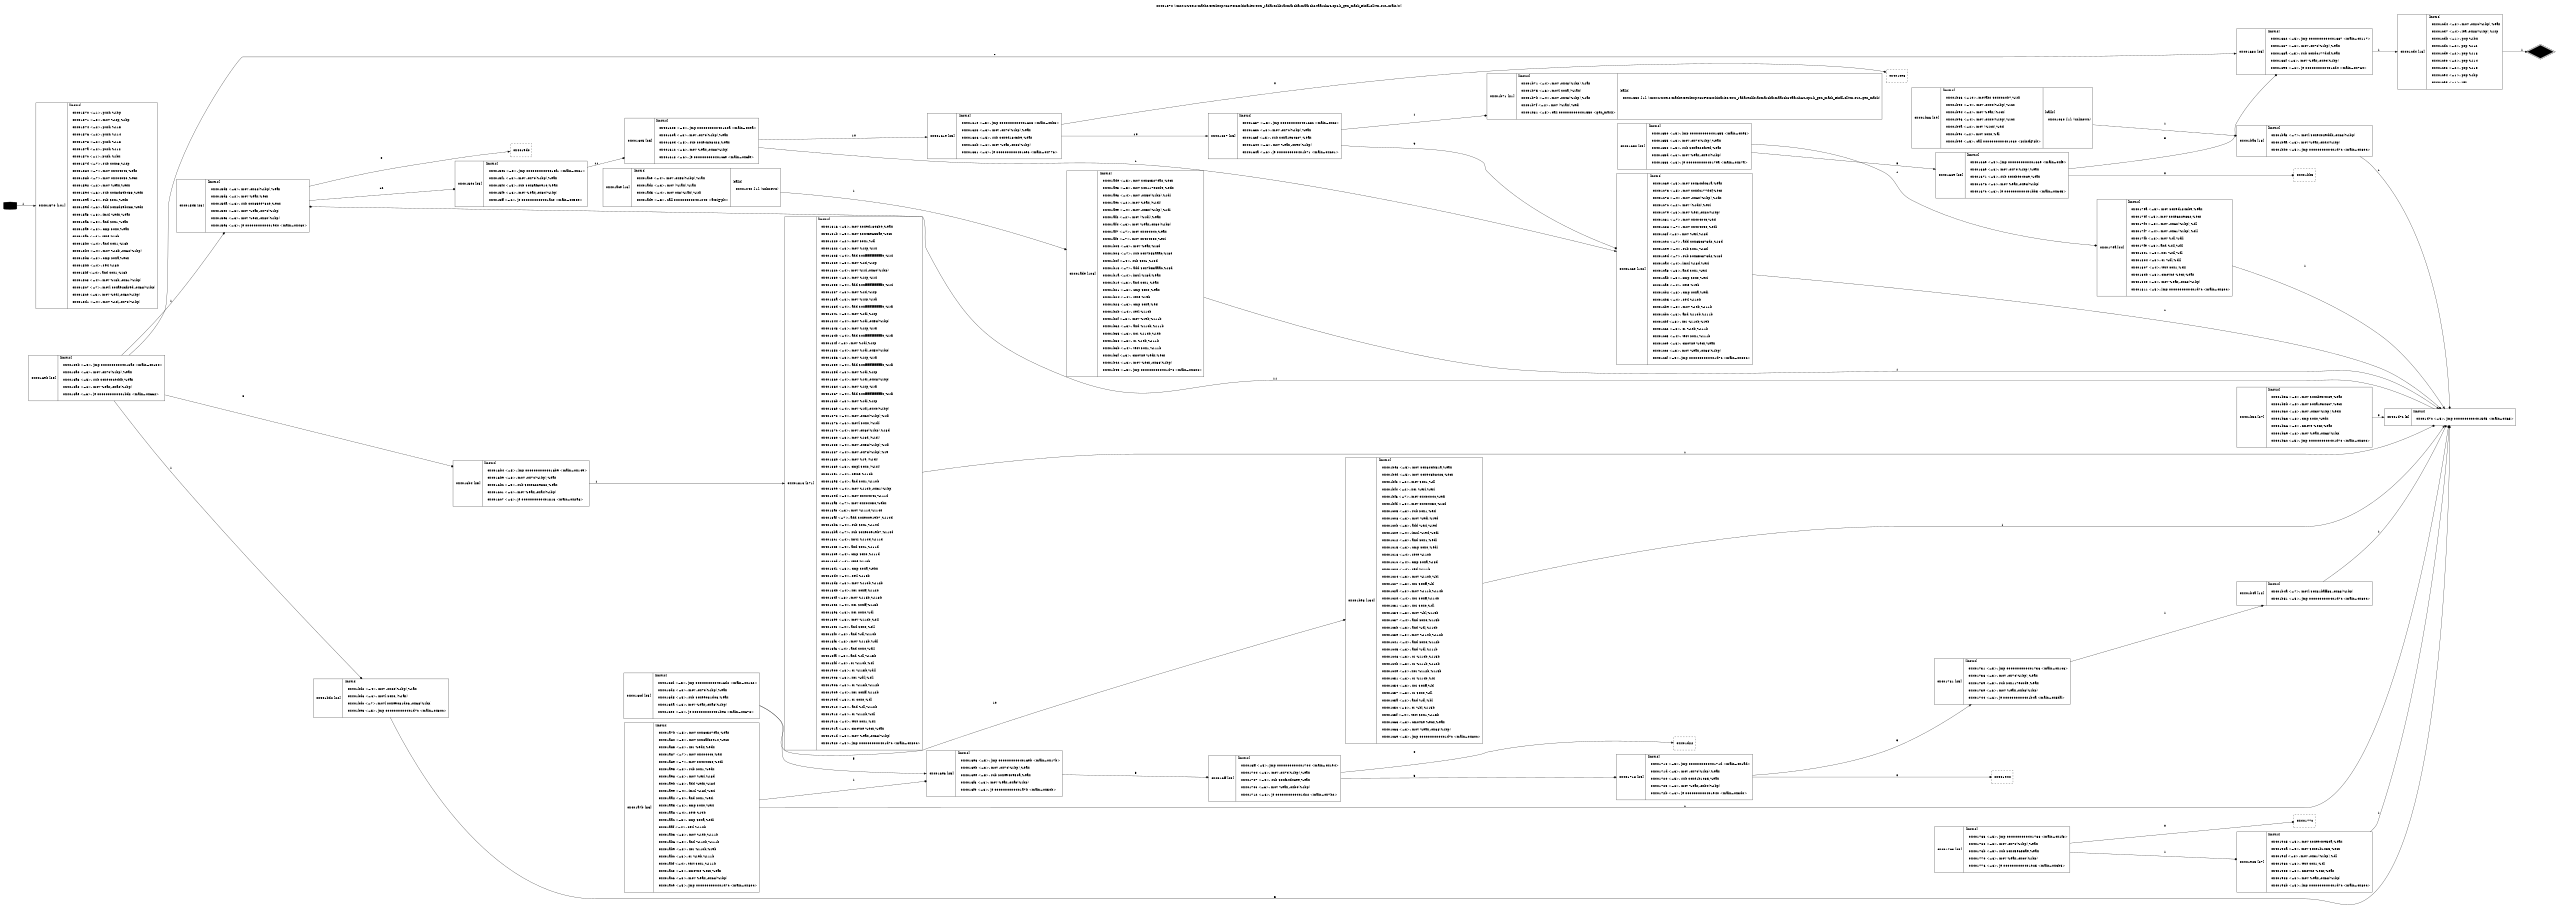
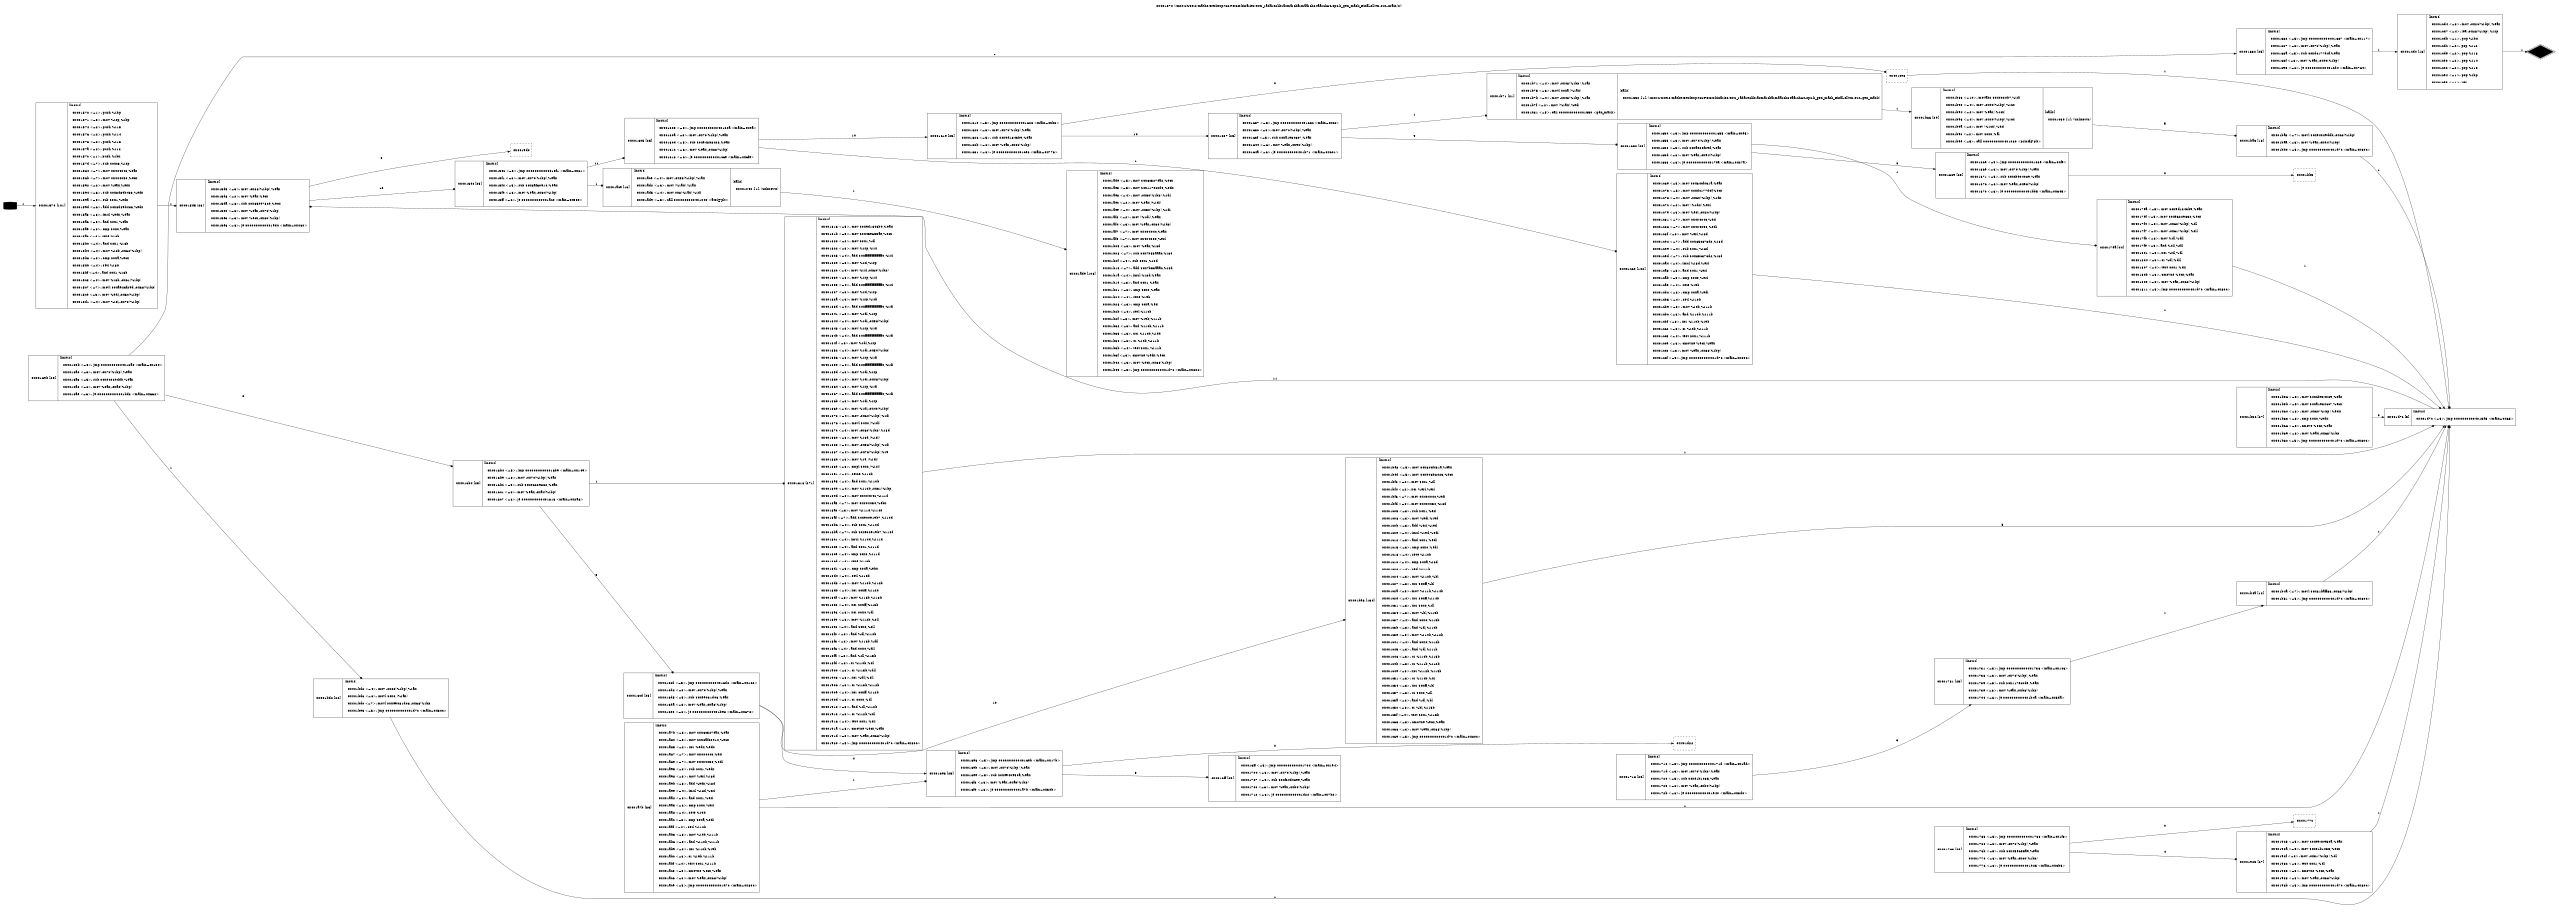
edge "0x40161e [25]" -> "0x401ce6": arrowhead diamond -> dot
edge "0x401b71 [21]" -> "0x401b86 [29]": added, label "1"
edge "0x401637 [25]" -> "0x401b71 [21]": arrowhead diamond -> dot
edge "0x401b86 [29]" -> "0x401ba3 [18]": label " 1" -> " 5"
edge "0x40161e [25]" -> "0x401637 [25]": arrowhead normal -> dot
edge "0x401669 [25]" -> "0x401682 [25]": removed, label "8"
edge "0x401605 [25]" -> "0x401c6e [102]": arrowhead normal -> dot
edge "0x401637 [25]" -> "0x401c6e [102]": now "0x401637 [25]" -> "0x401650 [25]"
edge "0x401669 [25]" -> "0x401bb5": arrowhead dot -> normal
edge "0x4015ec [25]" -> "0x401ace [16]": added, label "1"
edge "0x40169b [25]" -> "0x4015d5 [23]": now "0x401570 [101]" -> "0x4015d5 [23]"
edge "0x401ade [108]" -> "0x401d7c [5]": now "0x401ce6" -> "0x401d7c [5]"
edge "0x40169b [25]" -> "0x4016b4 [25]": arrowhead dot -> diamond
edge "0x401816 [271]" -> "0x401d7c [5]": arrowhead dot -> diamond
edge "0x4016b4 [25]" -> "0x401816 [271]": arrowhead normal -> dot
edge "0x401b4a [12]" -> "0x401d7c [5]": arrowhead dot -> normal
edge "0x401be8 [134]" -> "0x401d7c [5]": label " 1" -> " 5"
edge "0x4016b4 [25]" -> "0x4016cd [25]": added, label "5"
edge "0x4016ff [25]" -> "0x401d22": now "0x4016e6 [25]" -> "0x401d22"
edge "0x4016cd [25]" -> "0x4016e6 [25]": label " 5" -> " 4"
node "0x401940": removed
edge "0x4016ff [25]" -> "0x401718 [25]": removed, label "3"
edge "0x401763 [25]" -> "0x40177c": arrowhead dot -> normal
edge "0x401763 [25]" -> "0x401925 [27]": label " 1" -> " 4"
edge "0x401bd2 [22]" -> "0x401d7c [5]": label " 5" -> " 1"
